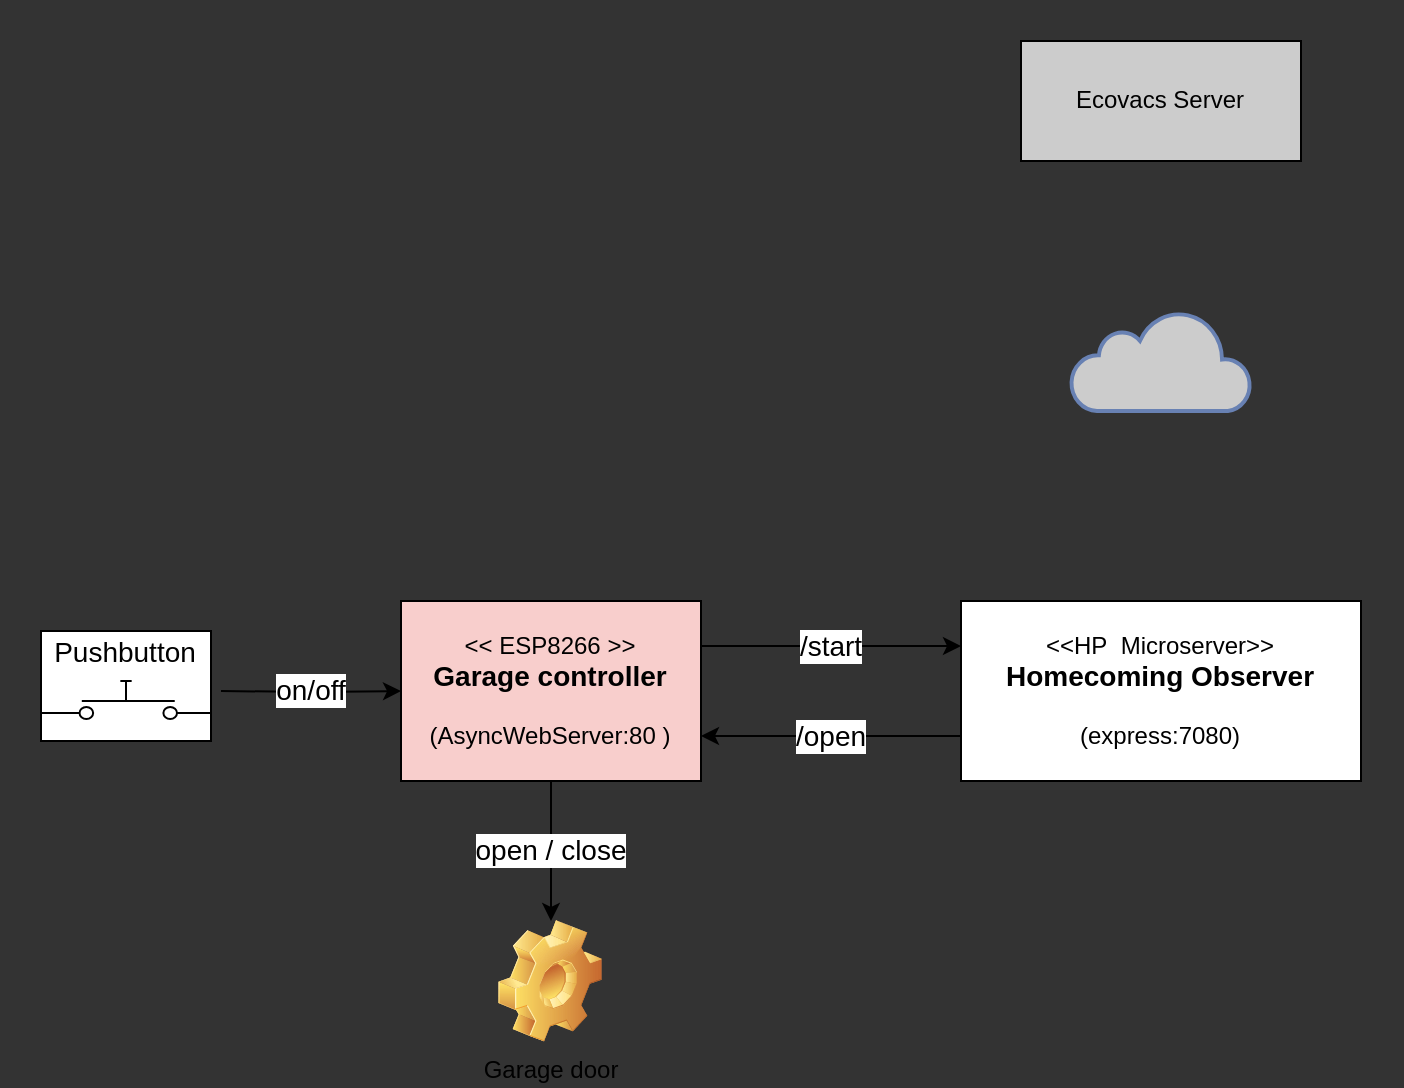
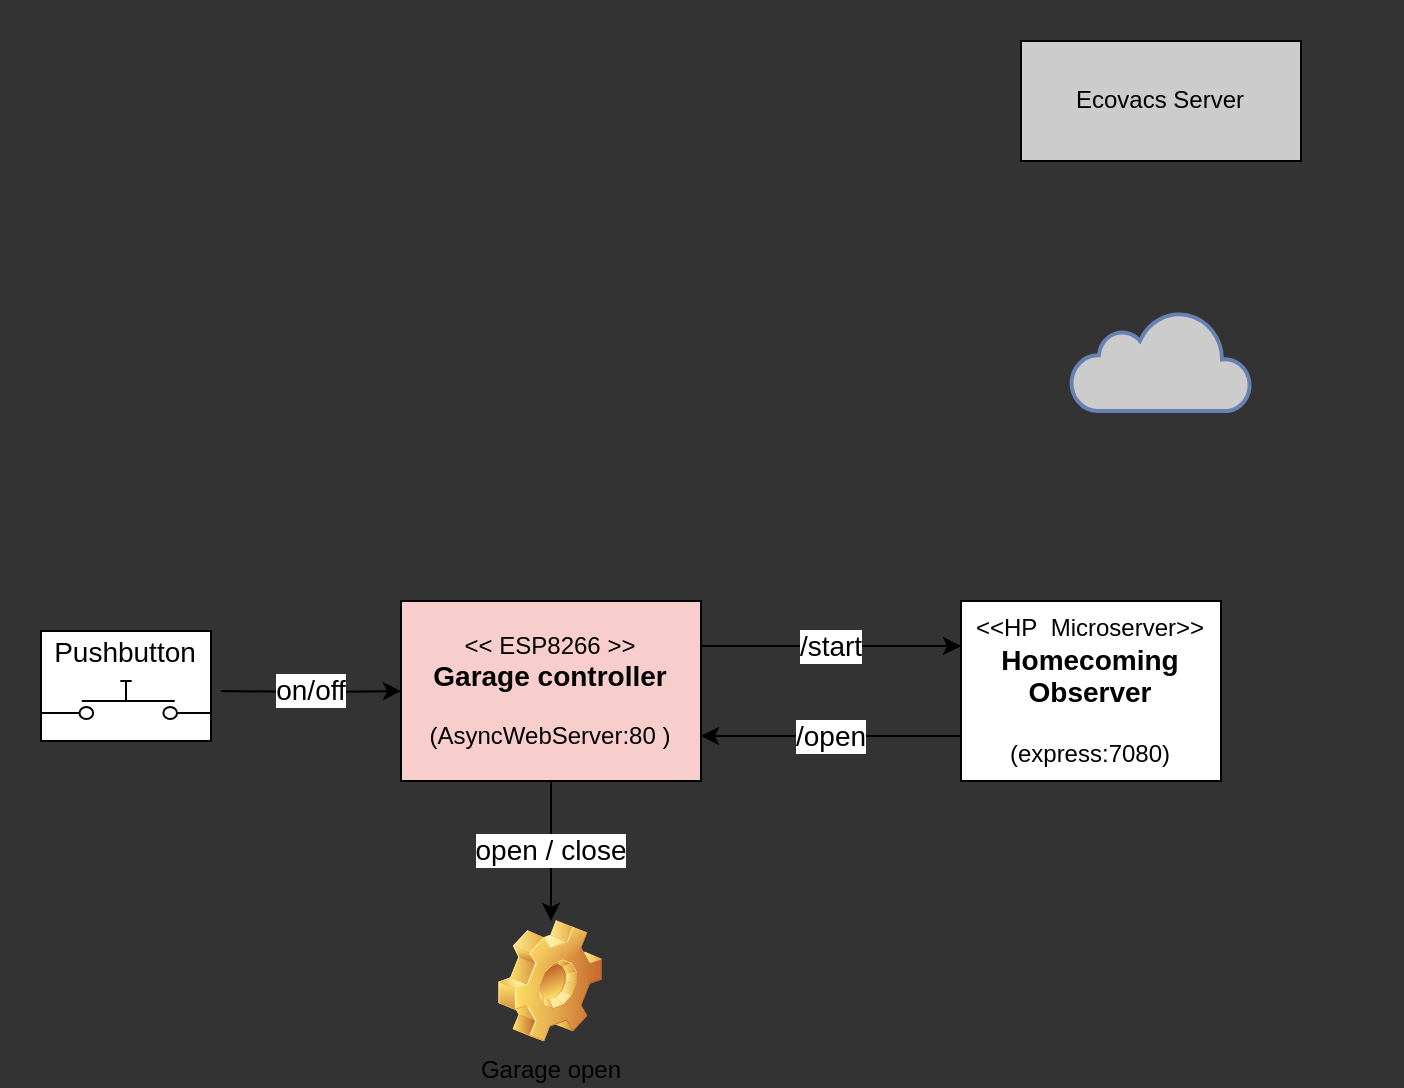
node "<<HP Microserver>> Homecoming Observer (express:7080)": size 400x180 -> 260x180
node "Garage door": label "Garage door" -> "Garage open"
